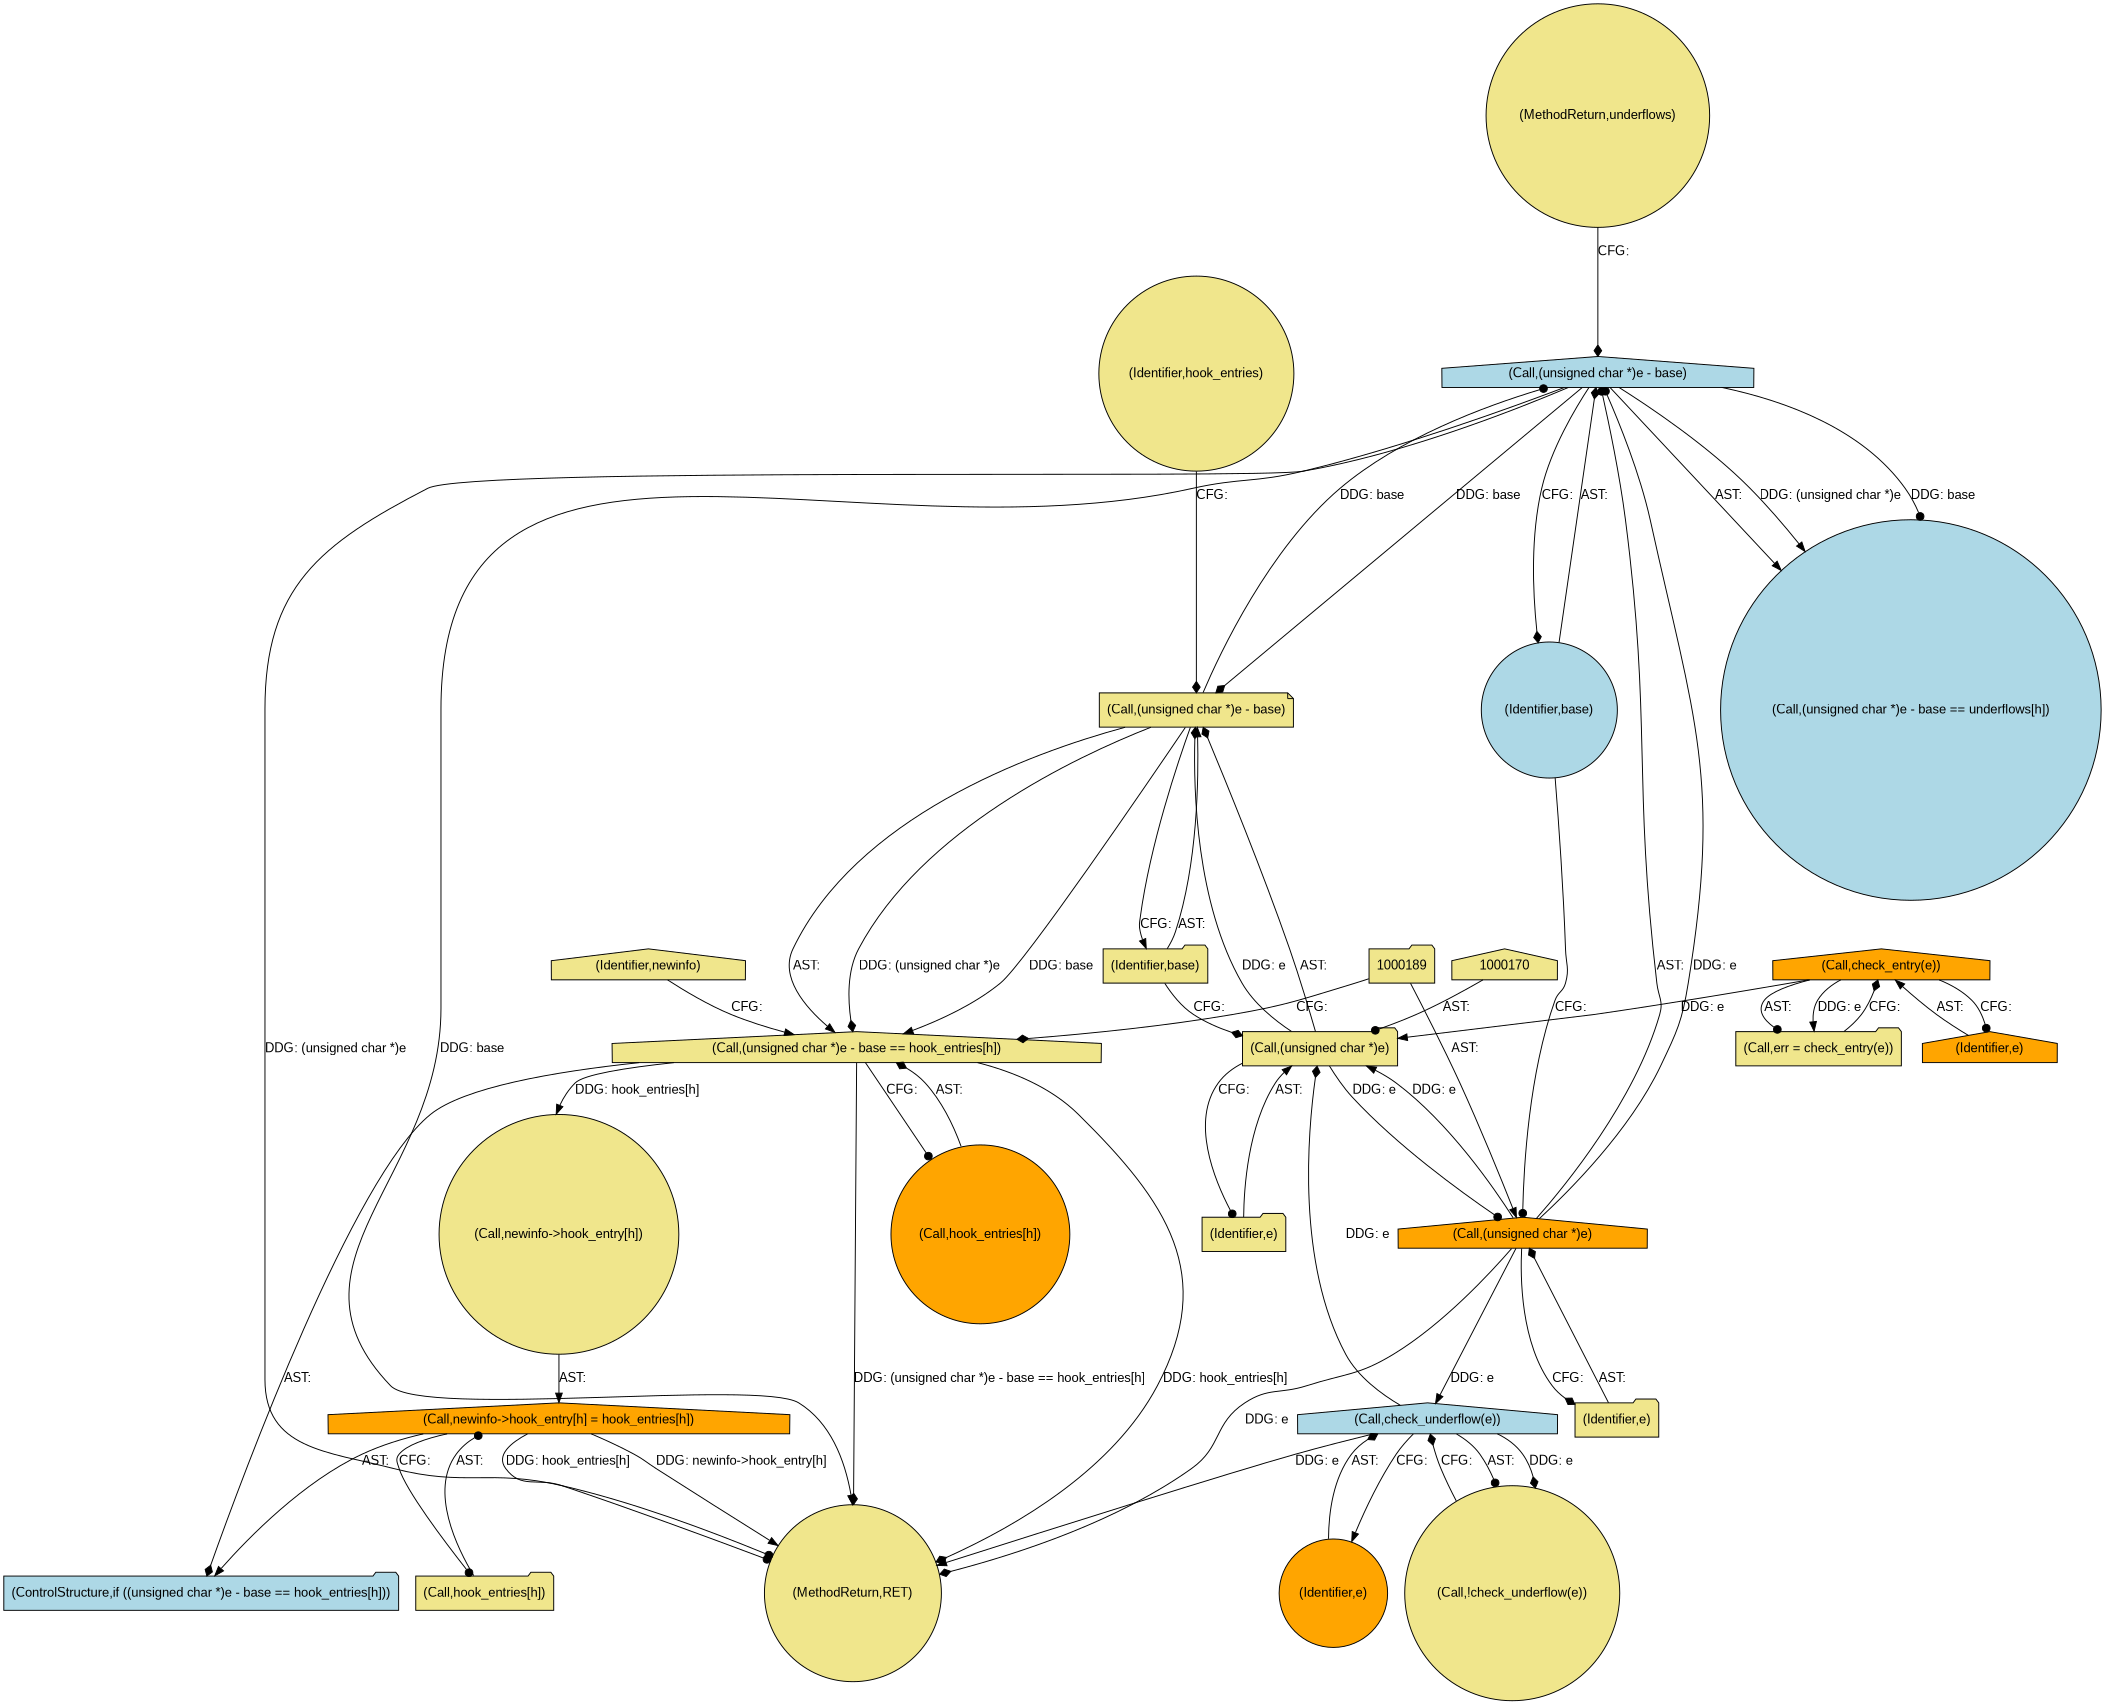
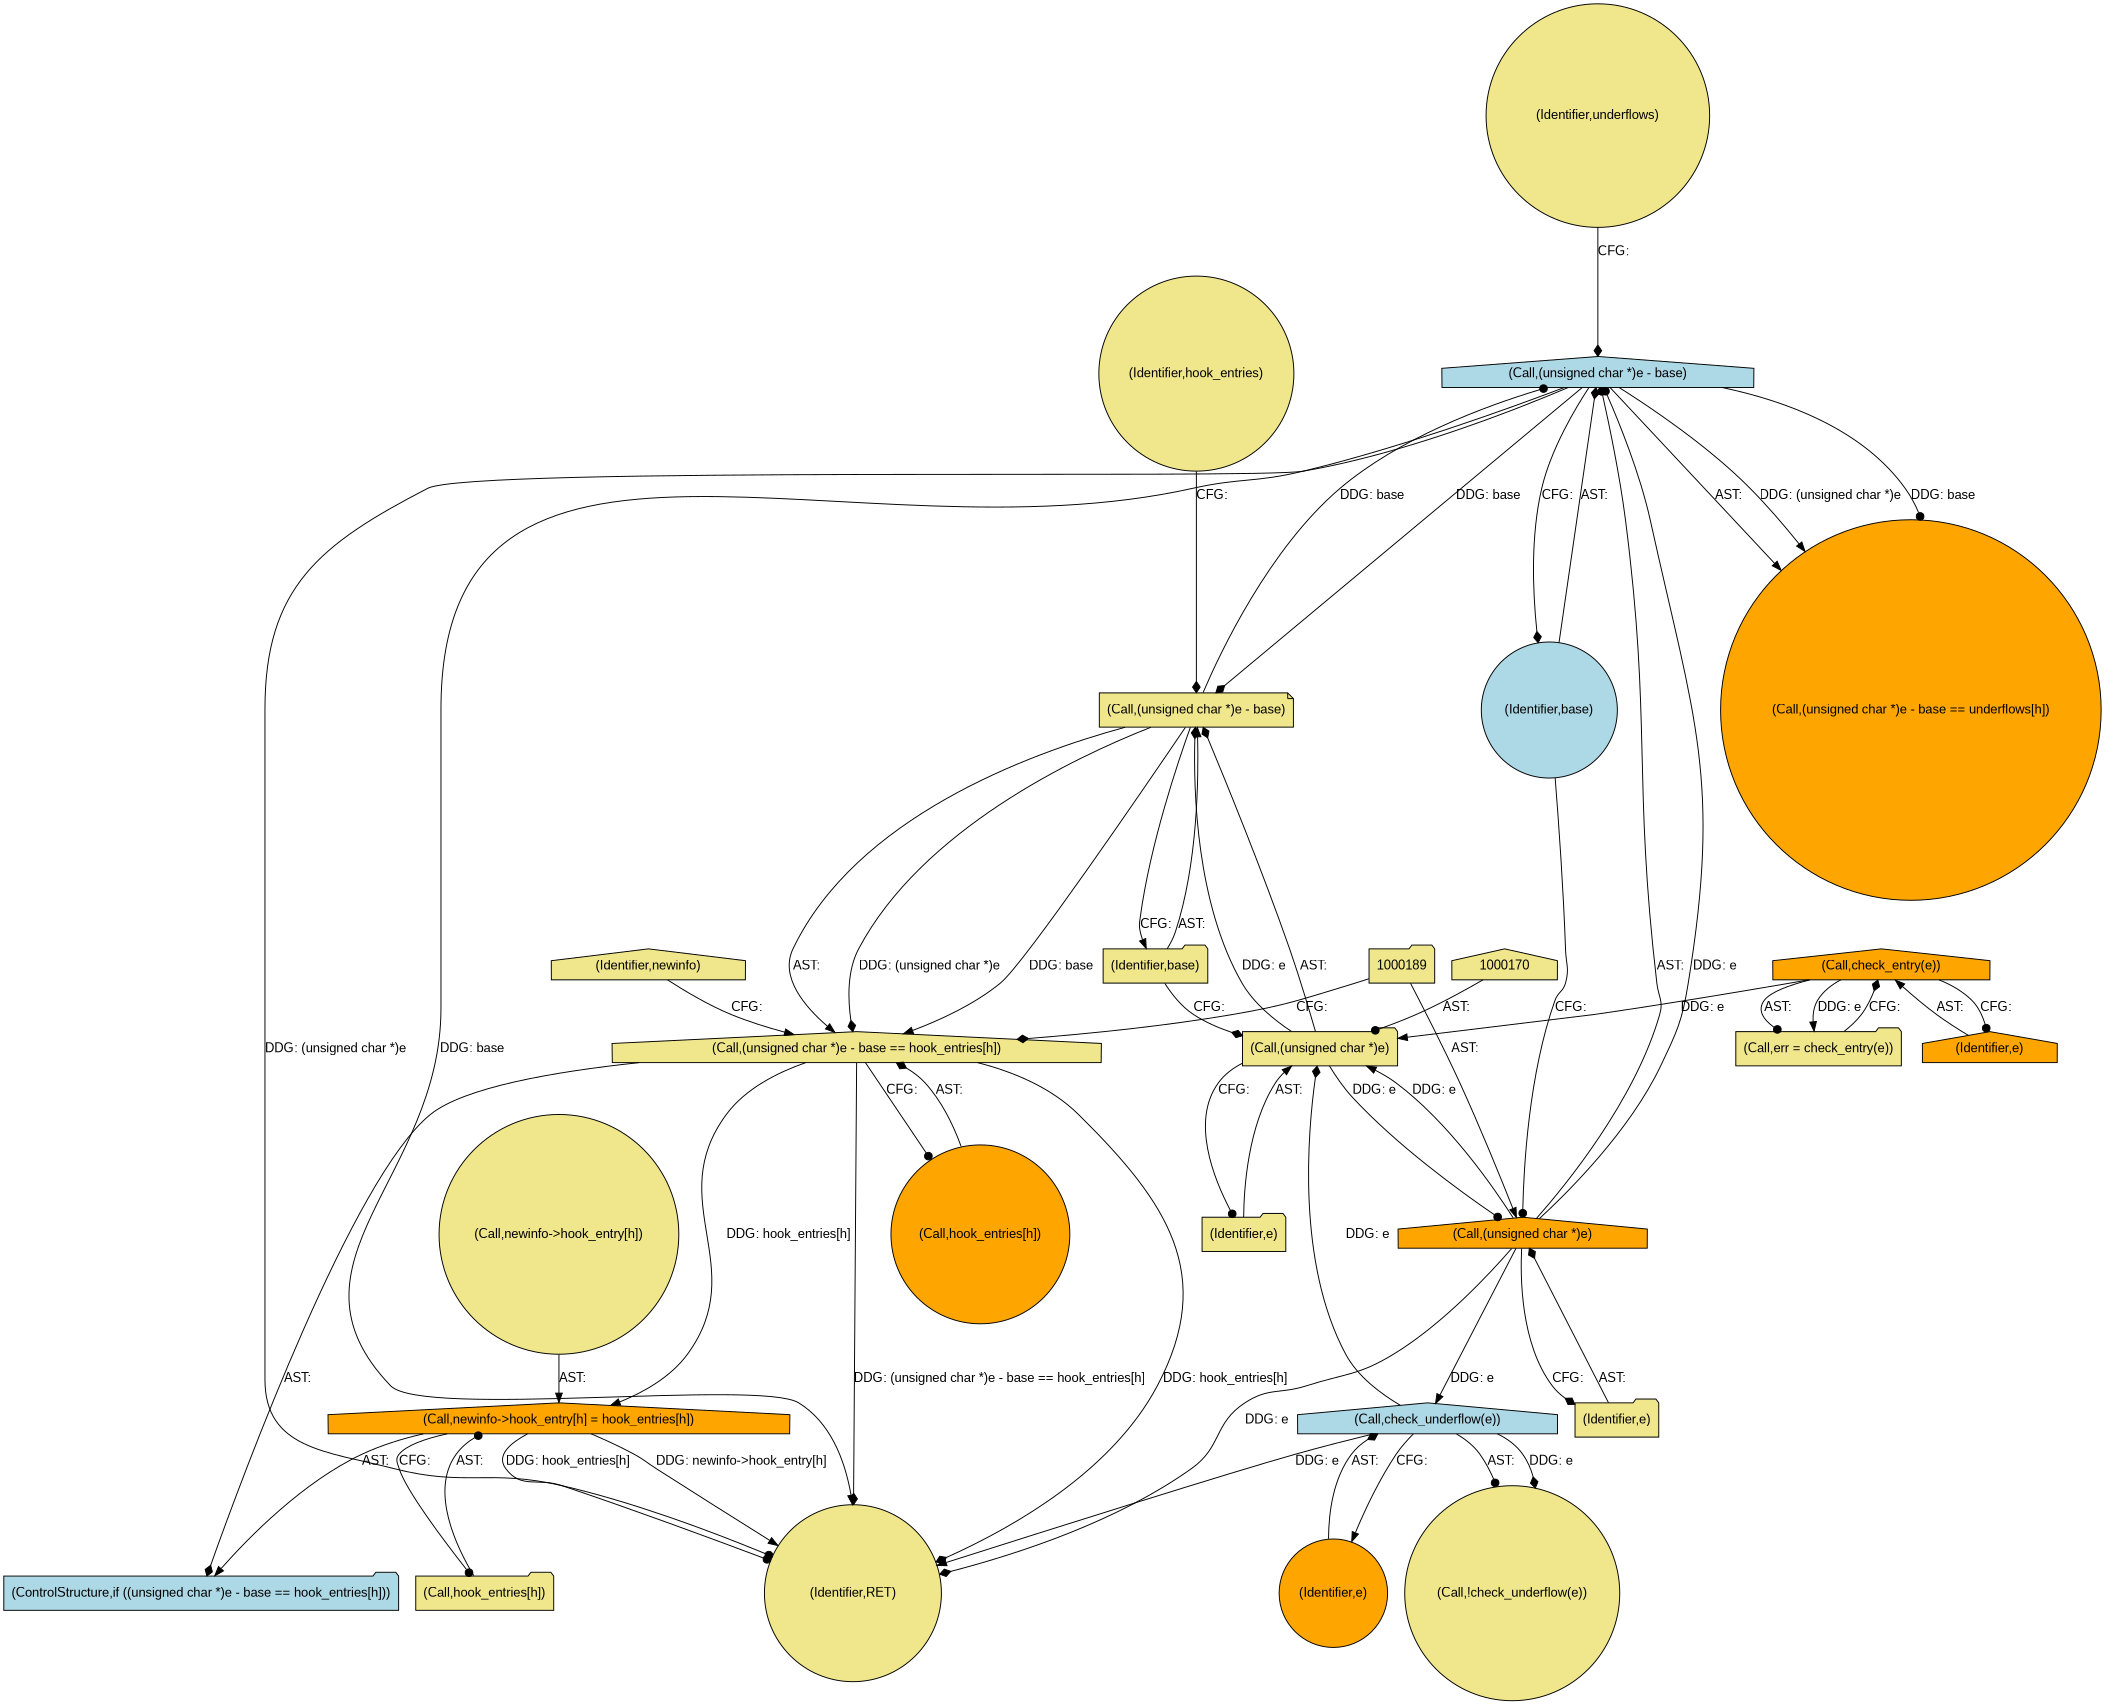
node "(MethodReturn,underflows)": label "(MethodReturn,underflows)" -> "(Identifier,underflows)"
node "(Call,(unsigned char *)e - base == underflows[h])": fillcolor lightblue -> orange
edge "(Call,(unsigned char *)e - base == hook_entries[h])" -> "(Call,newinfo->hook_entry[h])": now "(Call,(unsigned char *)e - base == hook_entries[h])" -> "(Call,newinfo->hook_entry[h] = hook_entries[h])"
edge "(Call,!check_underflow(e))" -> "(Call,check_underflow(e))": removed, label "CFG:"
node "(MethodReturn,RET)": label "(MethodReturn,RET)" -> "(Identifier,RET)"
